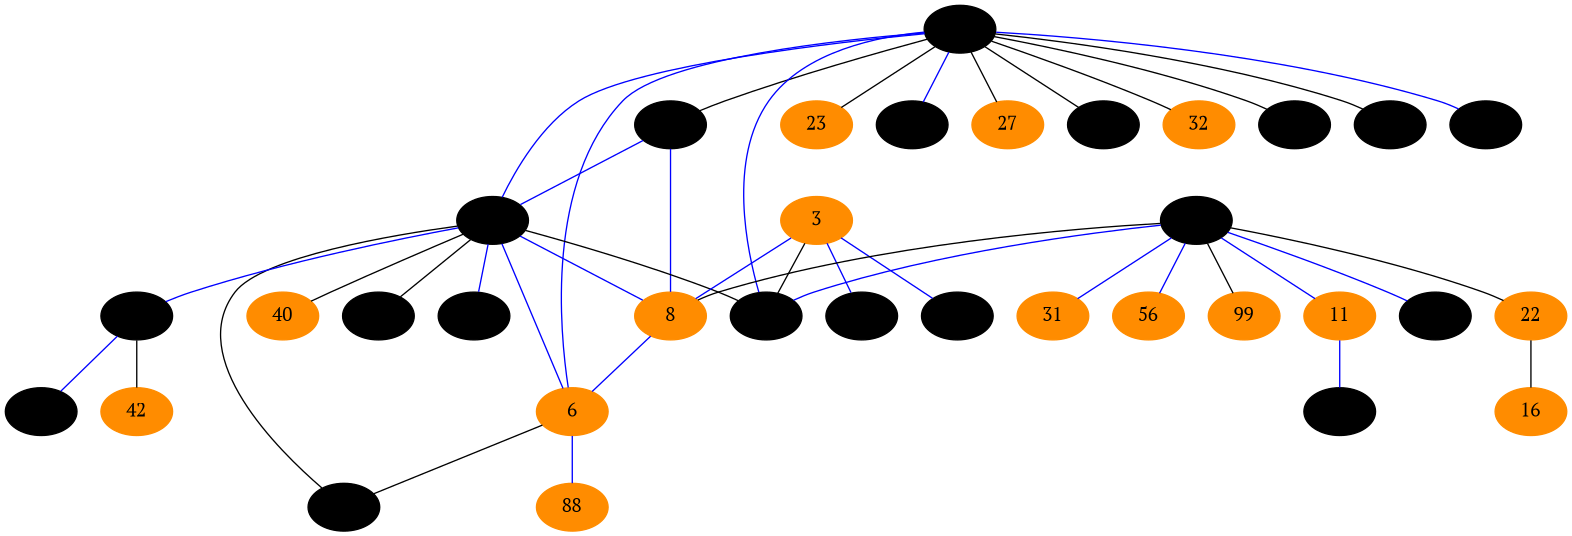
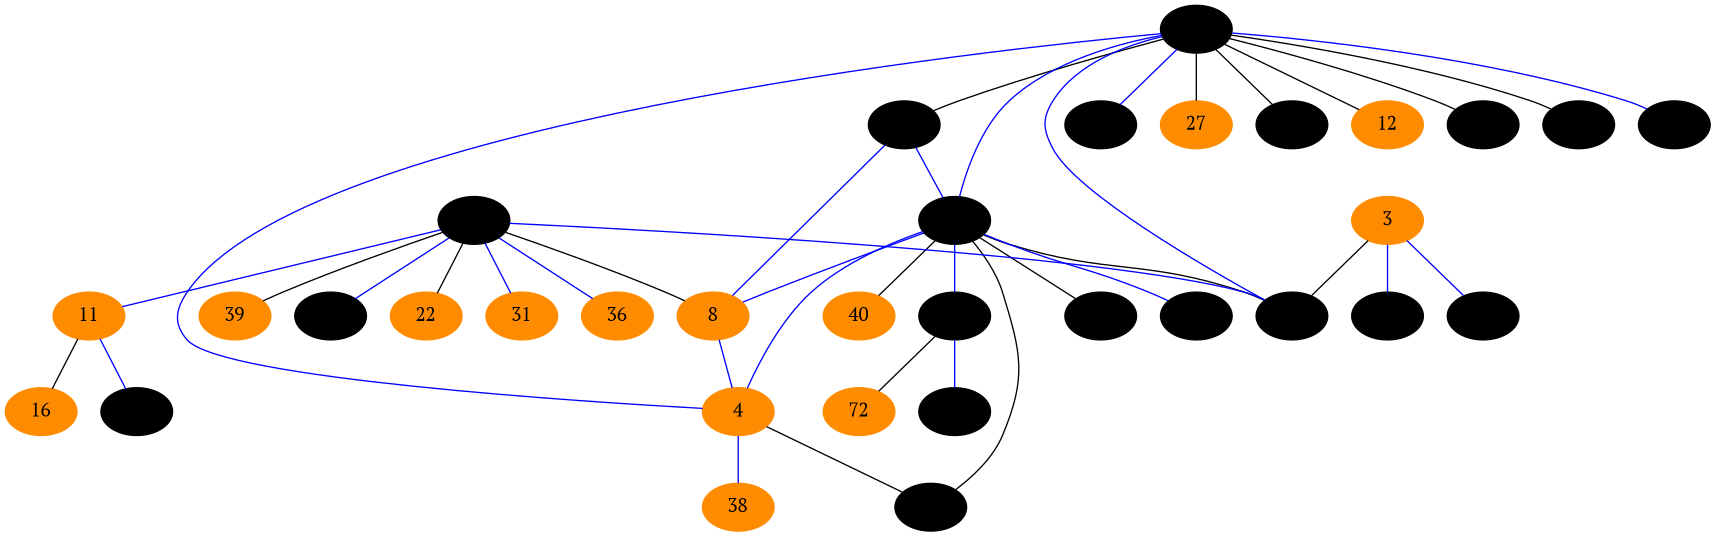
node "23": removed
node "32": label "32" -> "12"
edge "3" -- "8": removed
node "56": label "56" -> "36"
node "99": label "99" -> "39"
edge "22" -- "16": now "11" -- "16"
node "42": label "42" -> "72"
node "6": label "6" -> "4"
node "88": label "88" -> "38"
